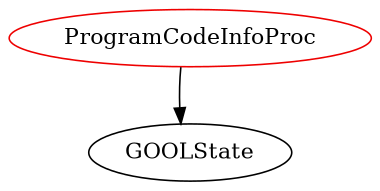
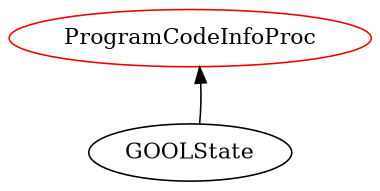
edge "ProgramCodeInfoProc" -> "GOOLState": reversed
